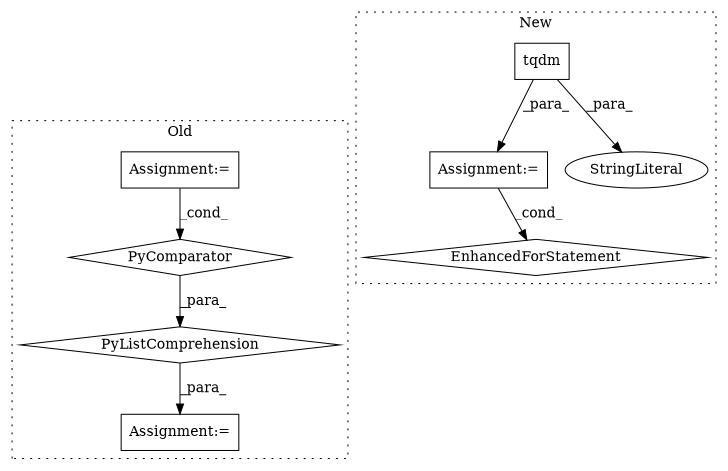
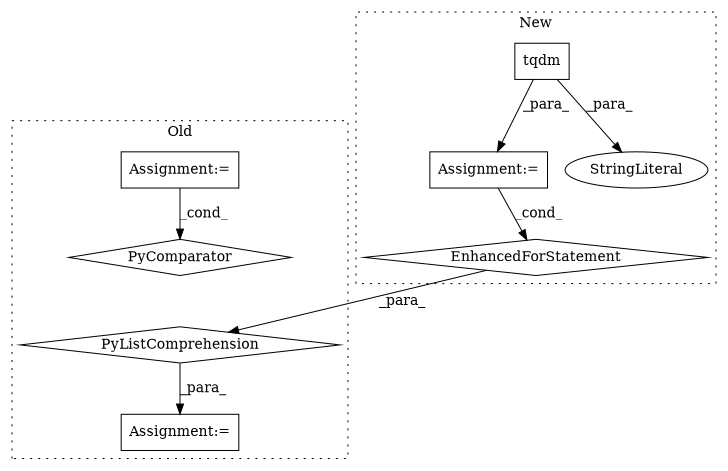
edge "PyComparator" -> "PyListComprehension": now "EnhancedForStatement" -> "PyListComprehension"
